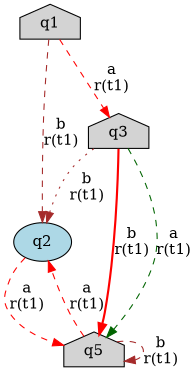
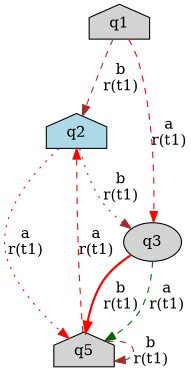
node "q3": shape house -> ellipse
edge "q3" -> "q2": reversed
node "q2": shape ellipse -> house
edge "q2" -> "q5": style dashed -> dotted
